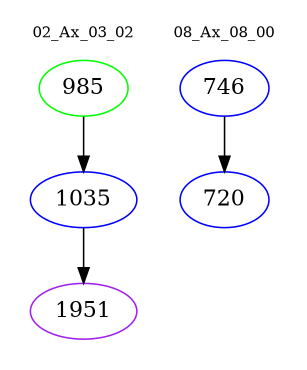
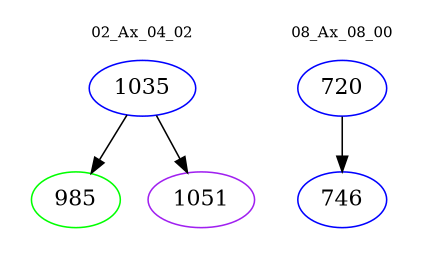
cluster "02_Ax_03_02": label "02_Ax_03_02" -> "02_Ax_04_02"
edge "985" -> "1035": reversed
edge "746" -> "720": reversed
node "1951": label "1951" -> "1051"
